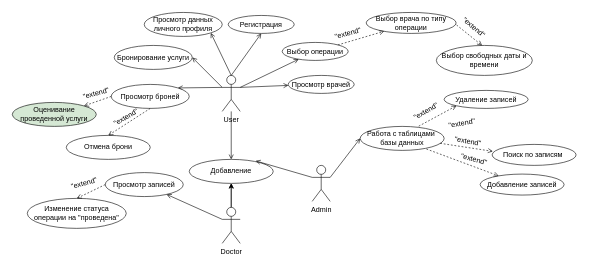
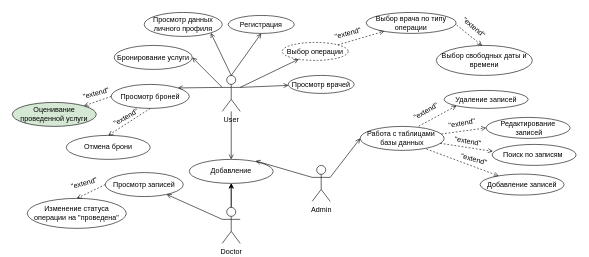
node "Выбор операции": style solid -> dashed
node "Редактирование записей": added
edge "Работа с таблицами базы данных" -> "Редактирование записей": added
